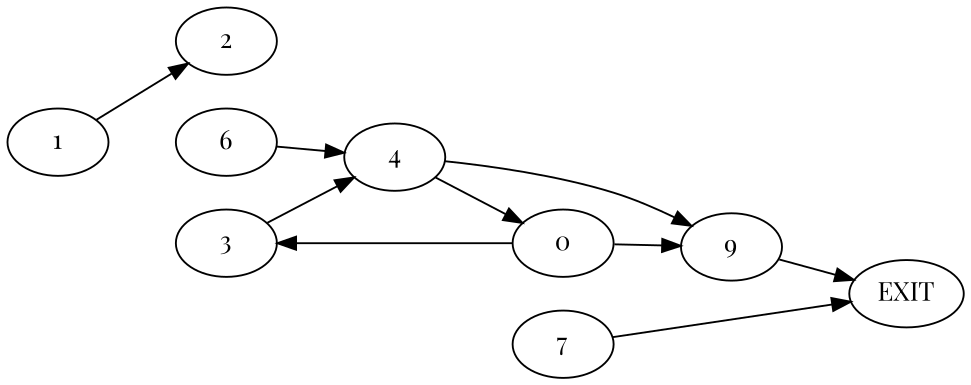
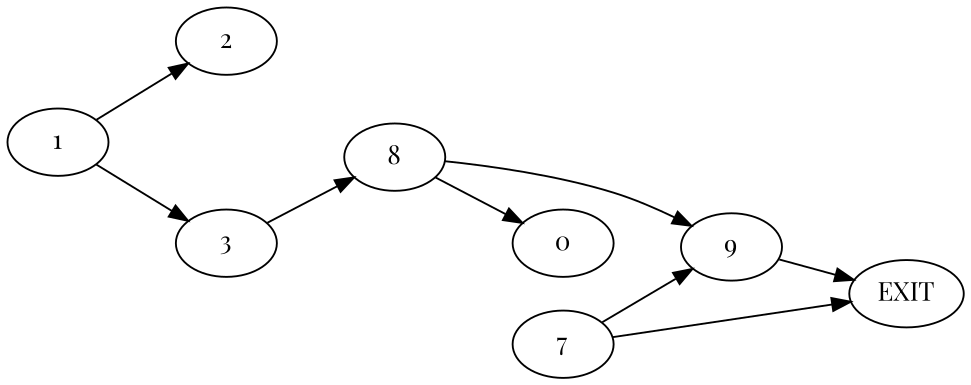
node "6": removed
node "4": label "4" -> "8"
edge "0" -> "3": now "1" -> "3"
edge "0" -> "9": now "7" -> "9"
